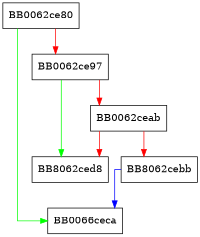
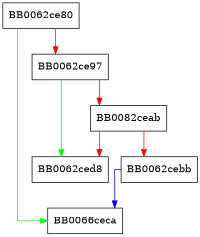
node "BB0062ceab": label "BB0062ceab" -> "BB0082ceab"
node "BB8062ced8": label "BB8062ced8" -> "BB0062ced8"
node "BB8062cebb": label "BB8062cebb" -> "BB0062cebb"
